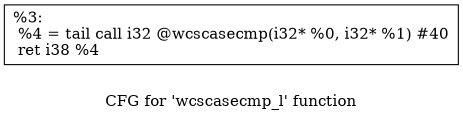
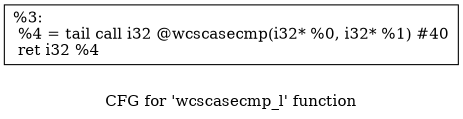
node "%3:": text "ret i38 %4" -> "ret i32 %4"
